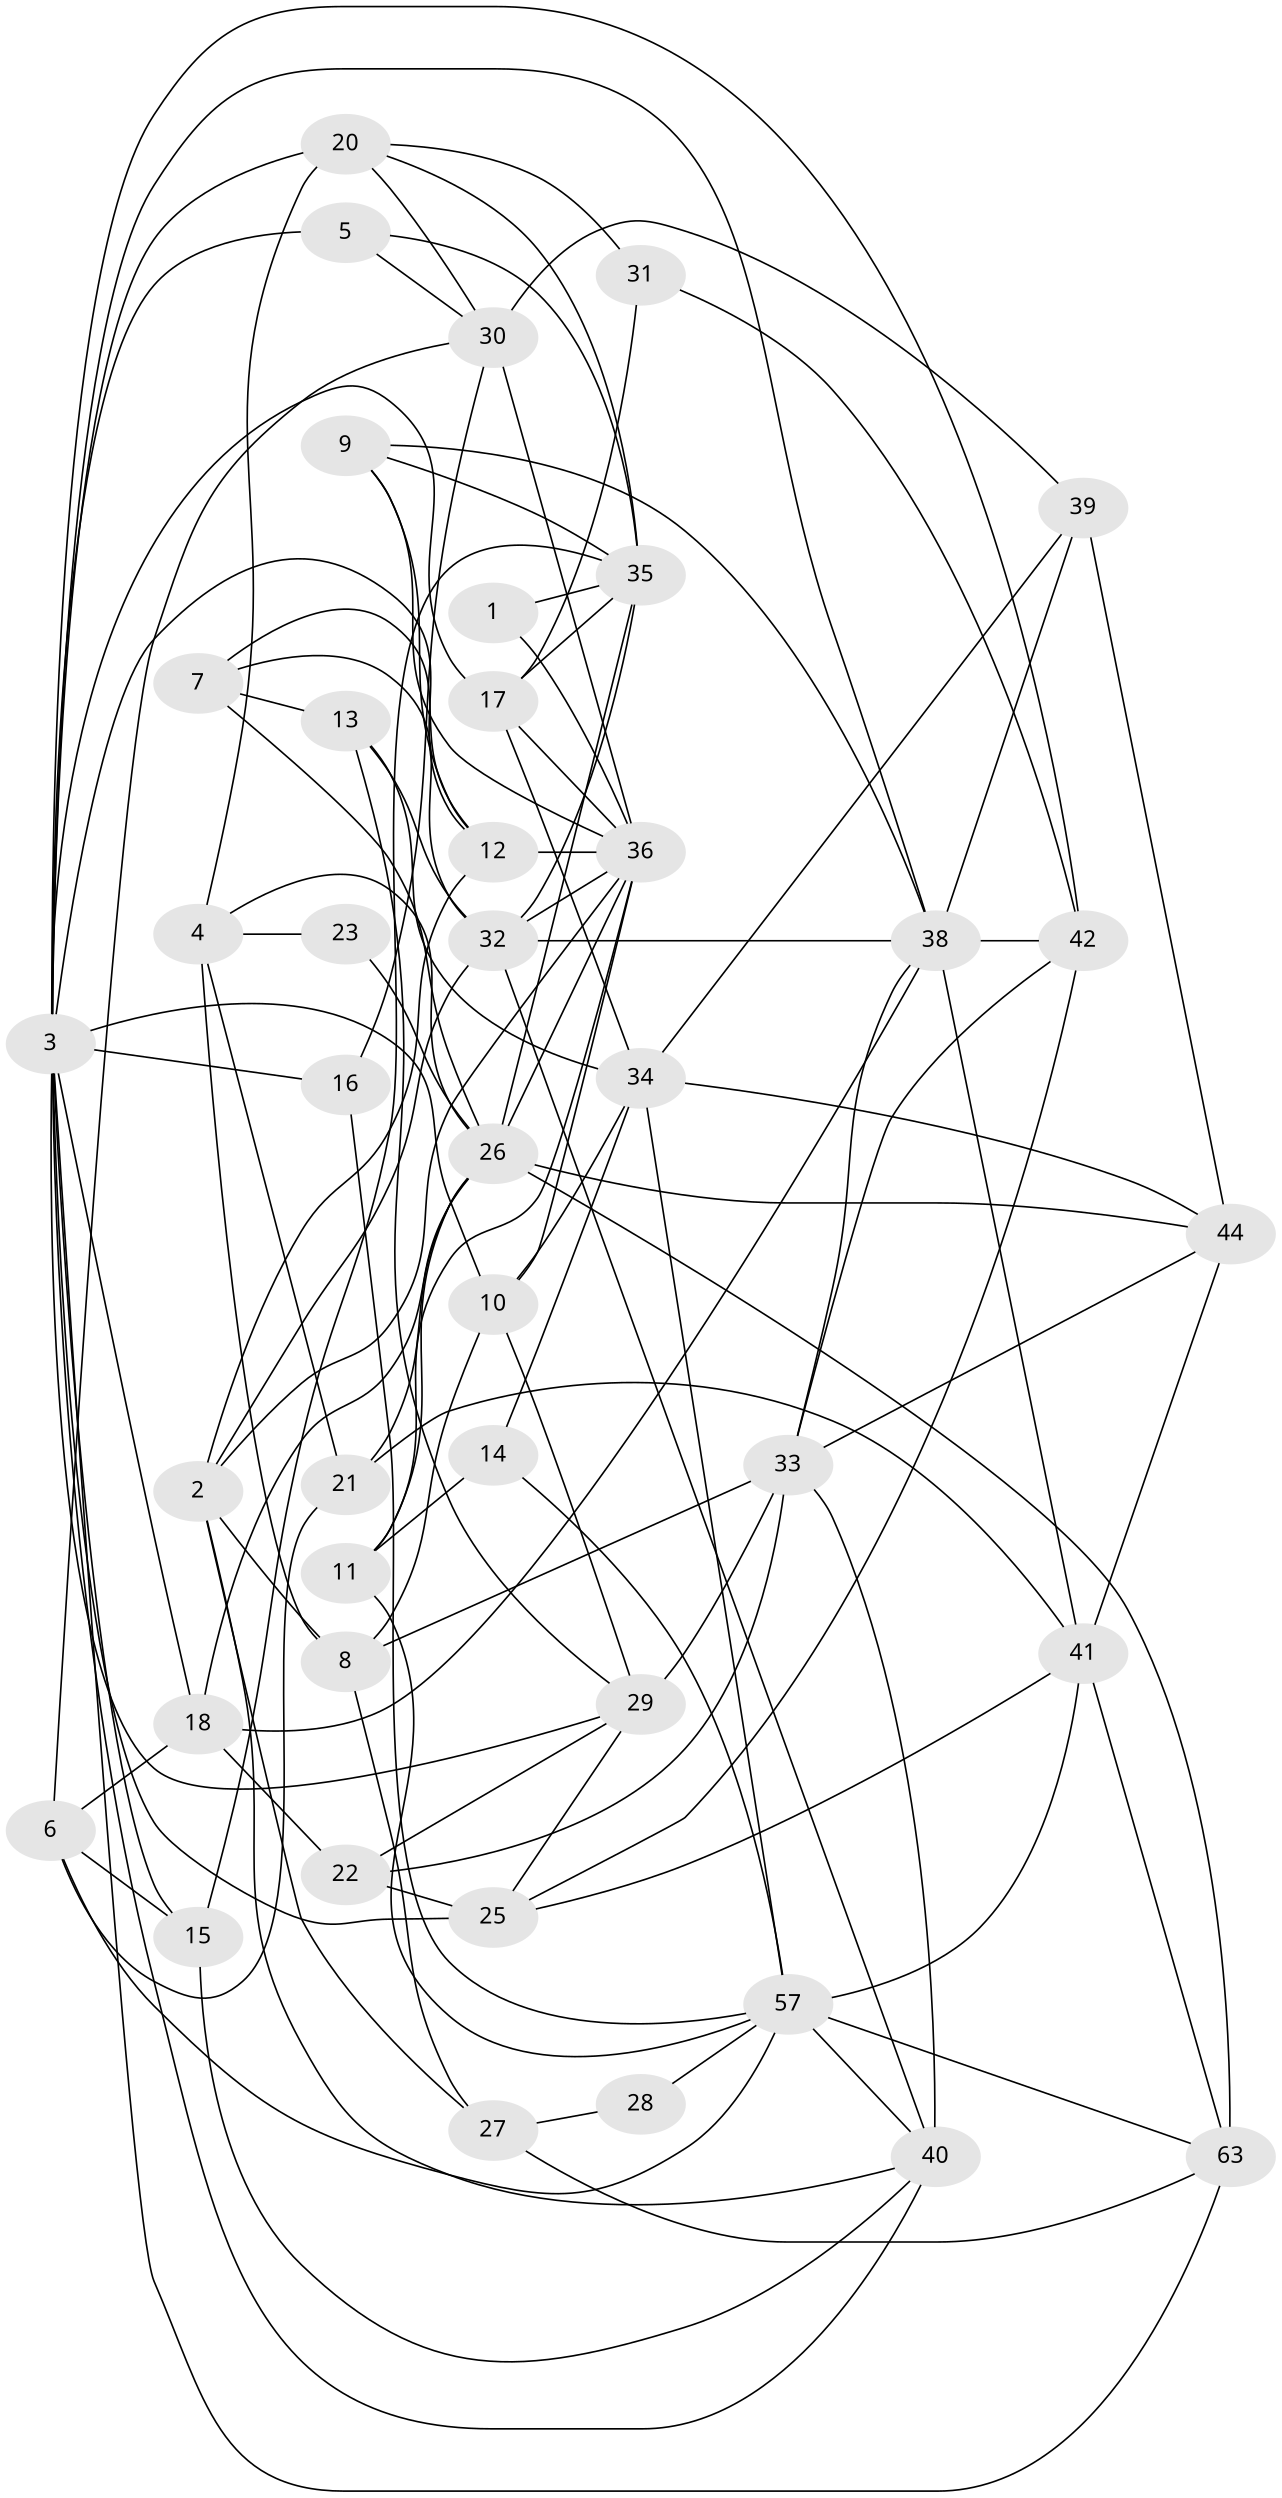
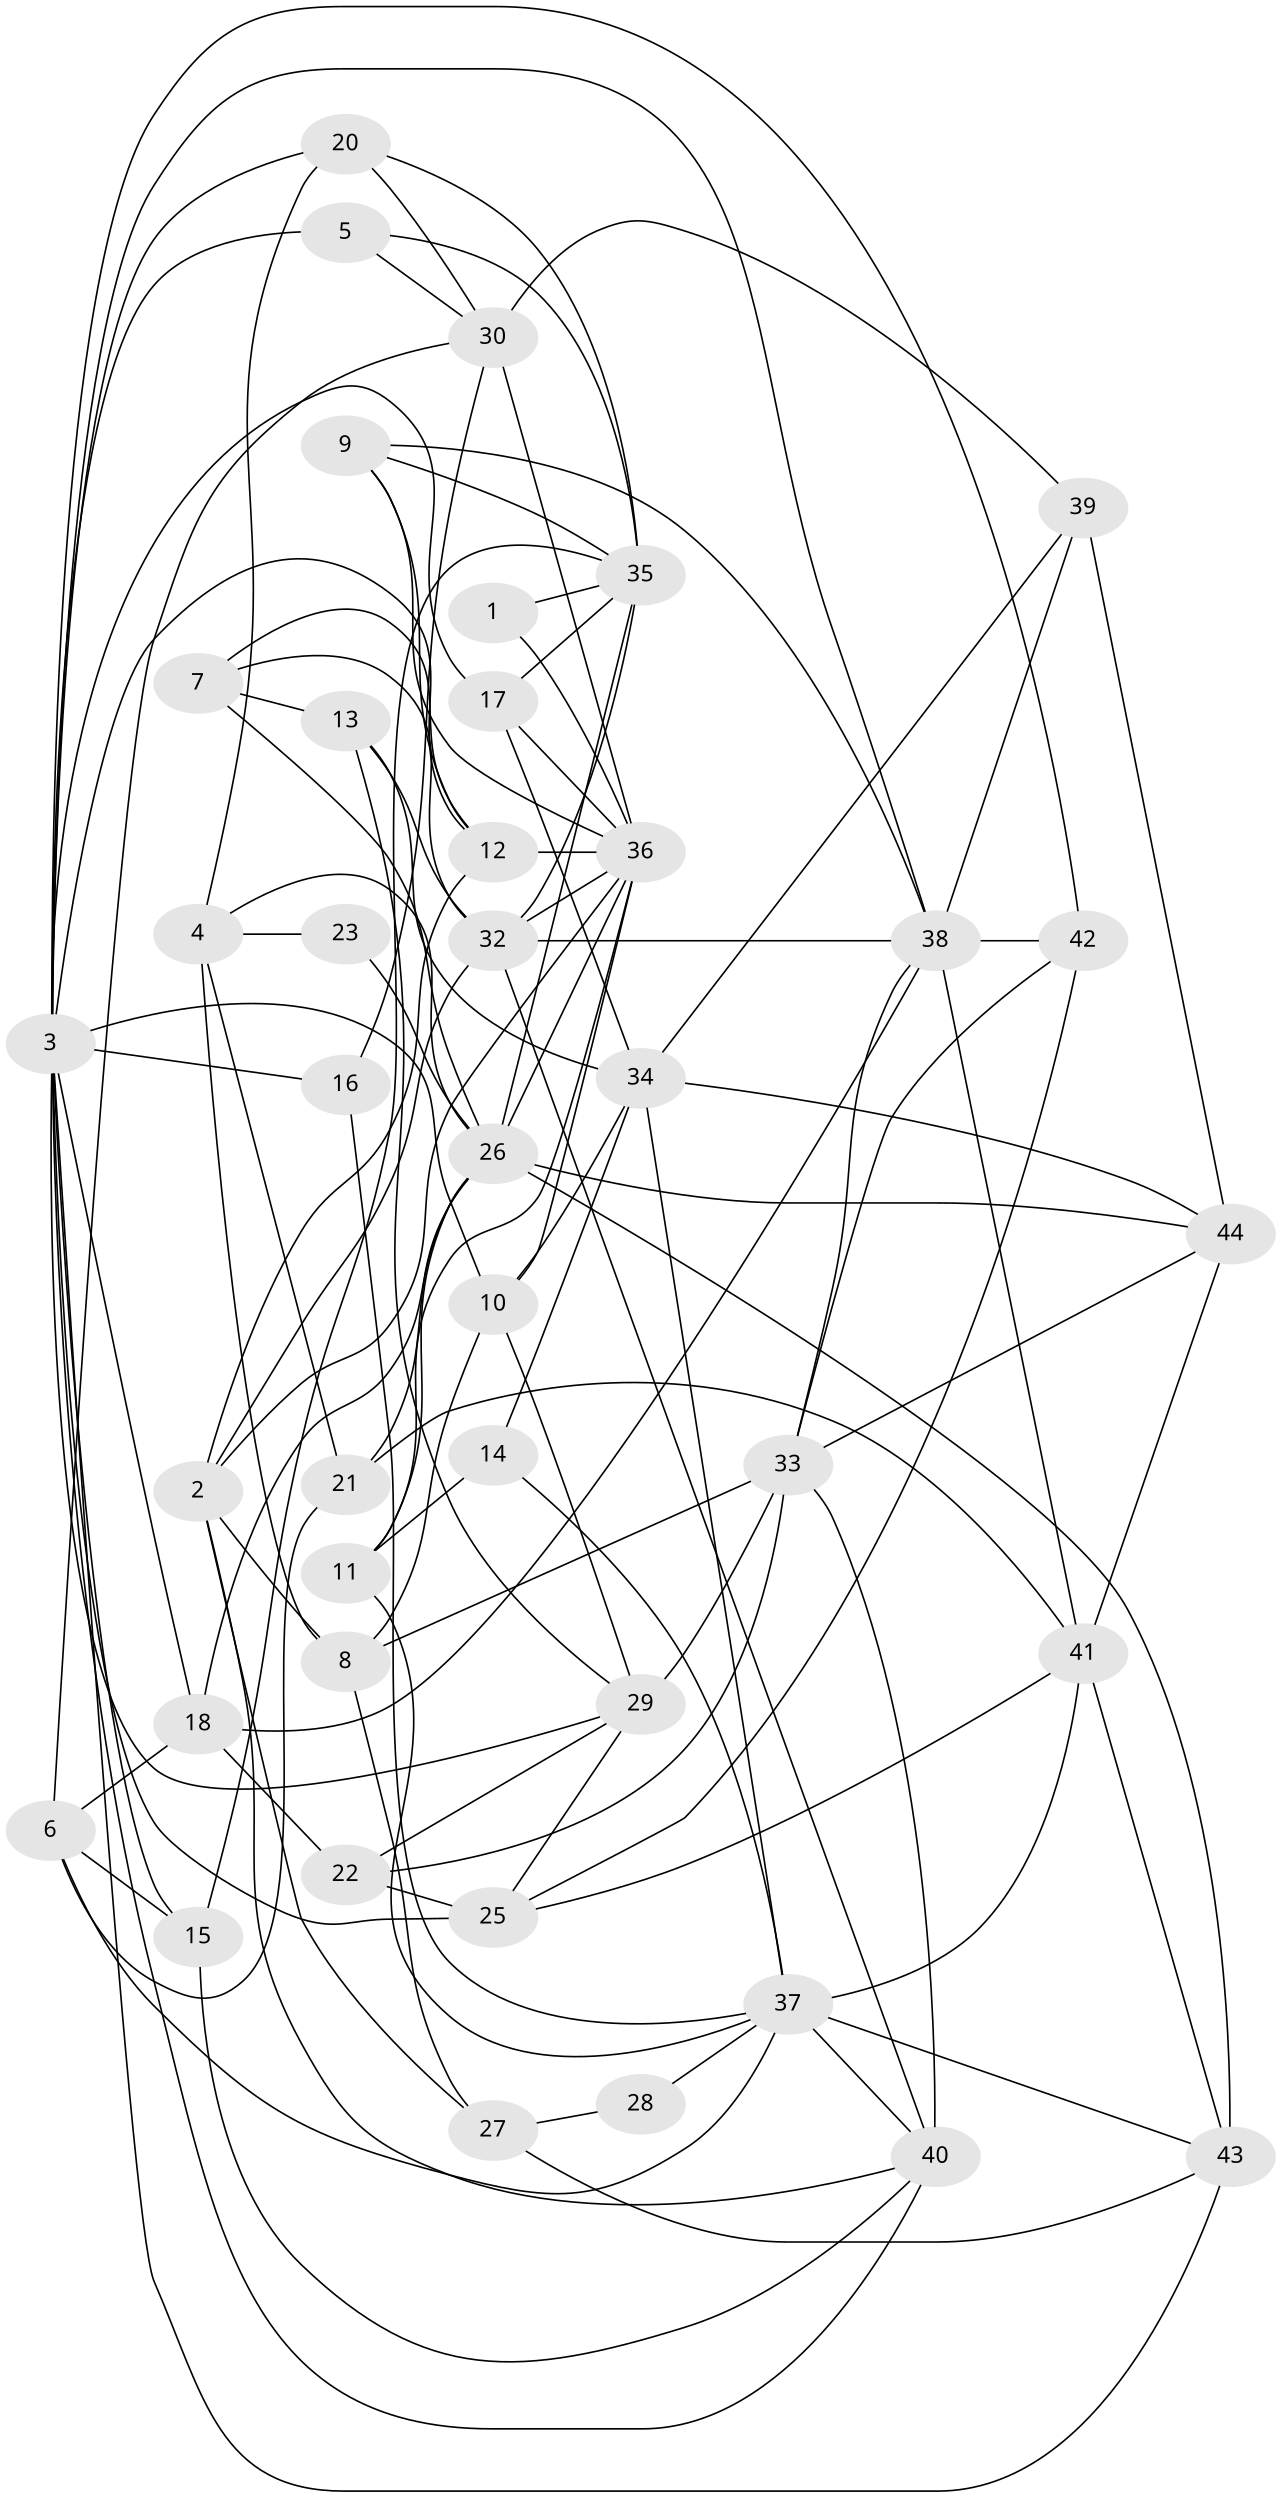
node "31": removed
node "57": label "57" -> "37"
node "63": label "63" -> "43"
